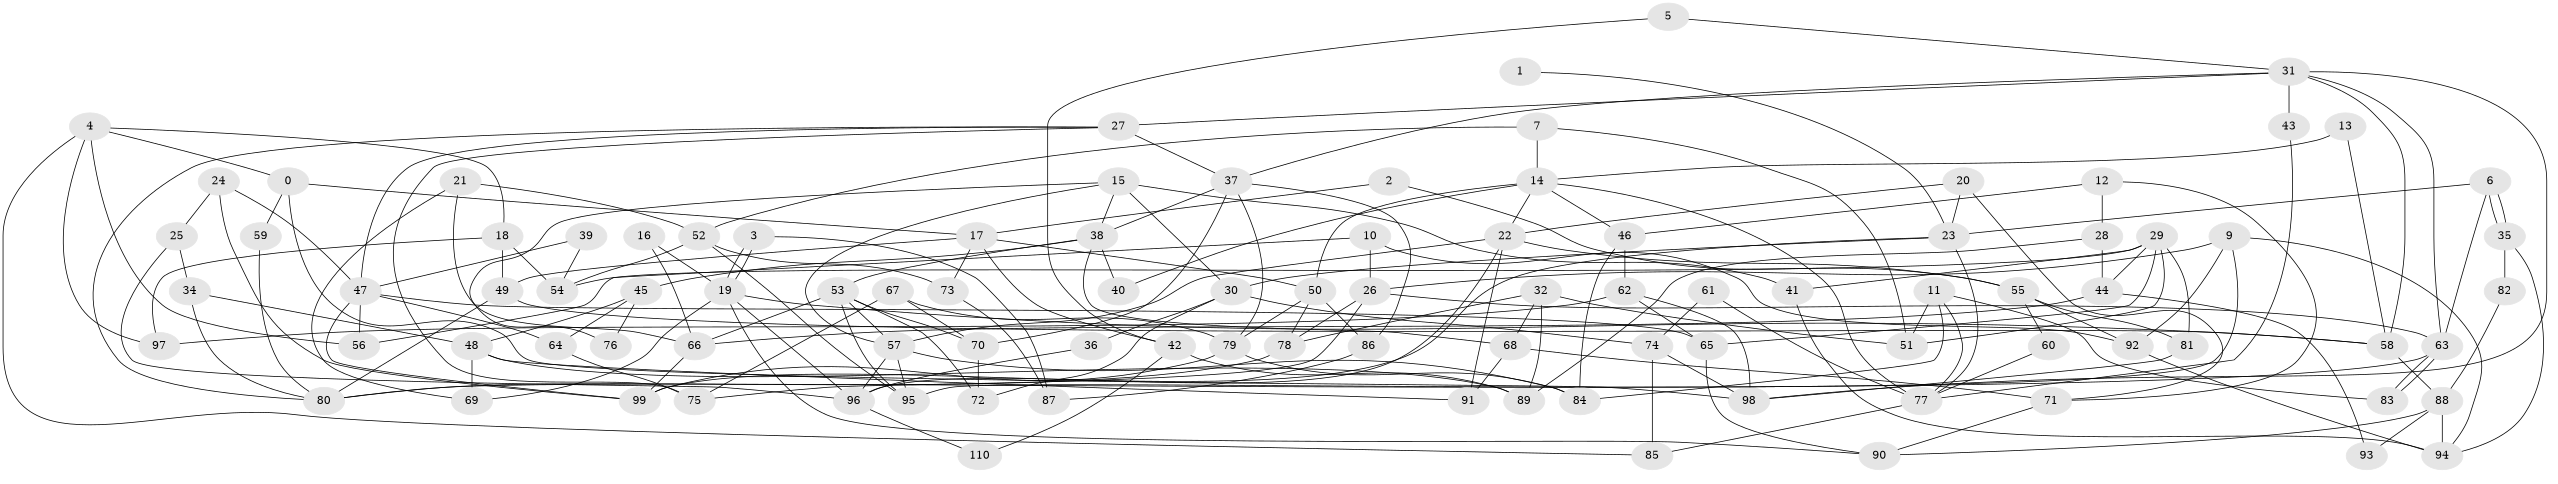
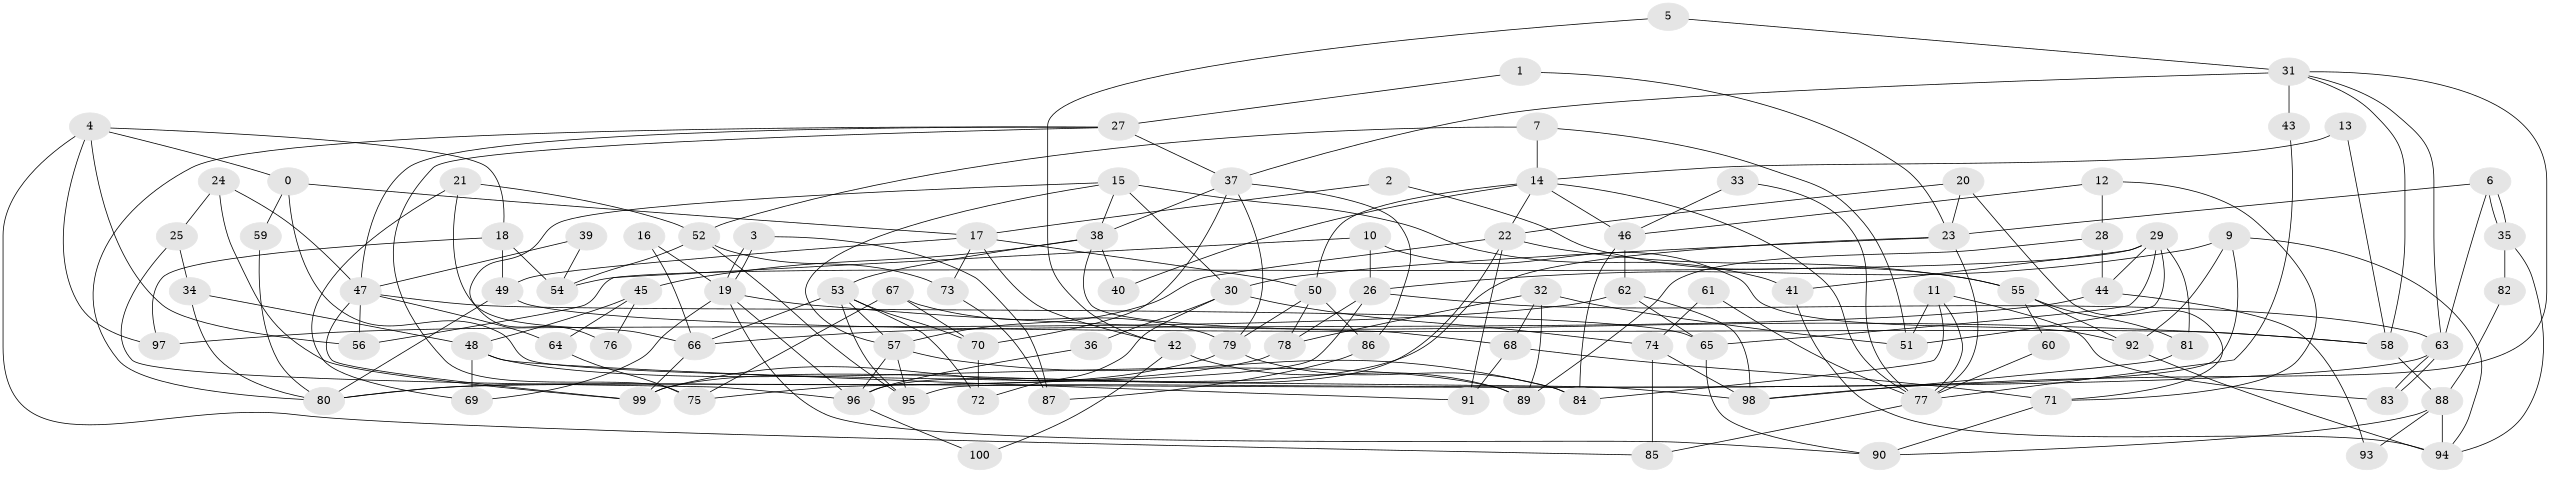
edge "31" -- "27": now "1" -- "27"
node "33": added
node "110": label "110" -> "100"
